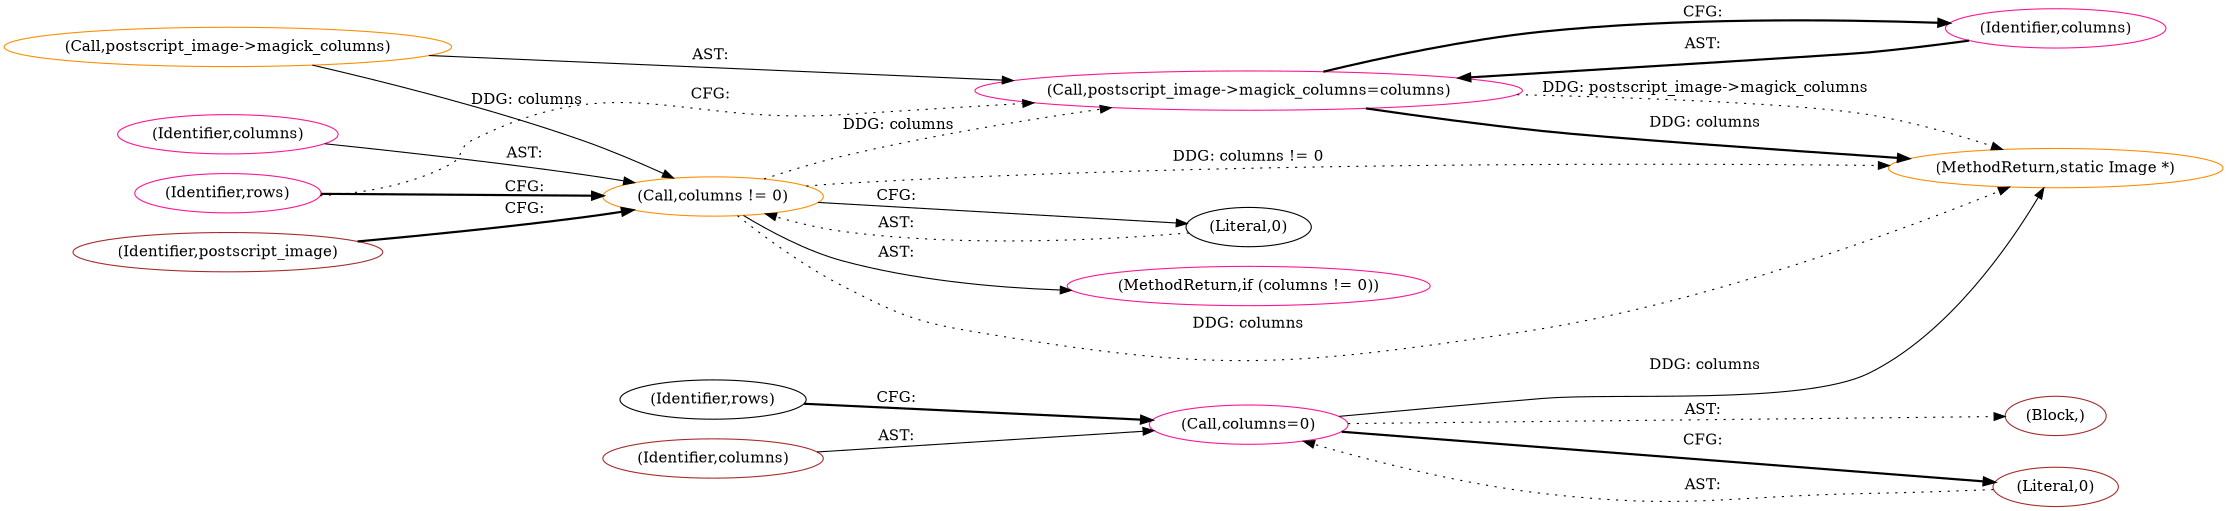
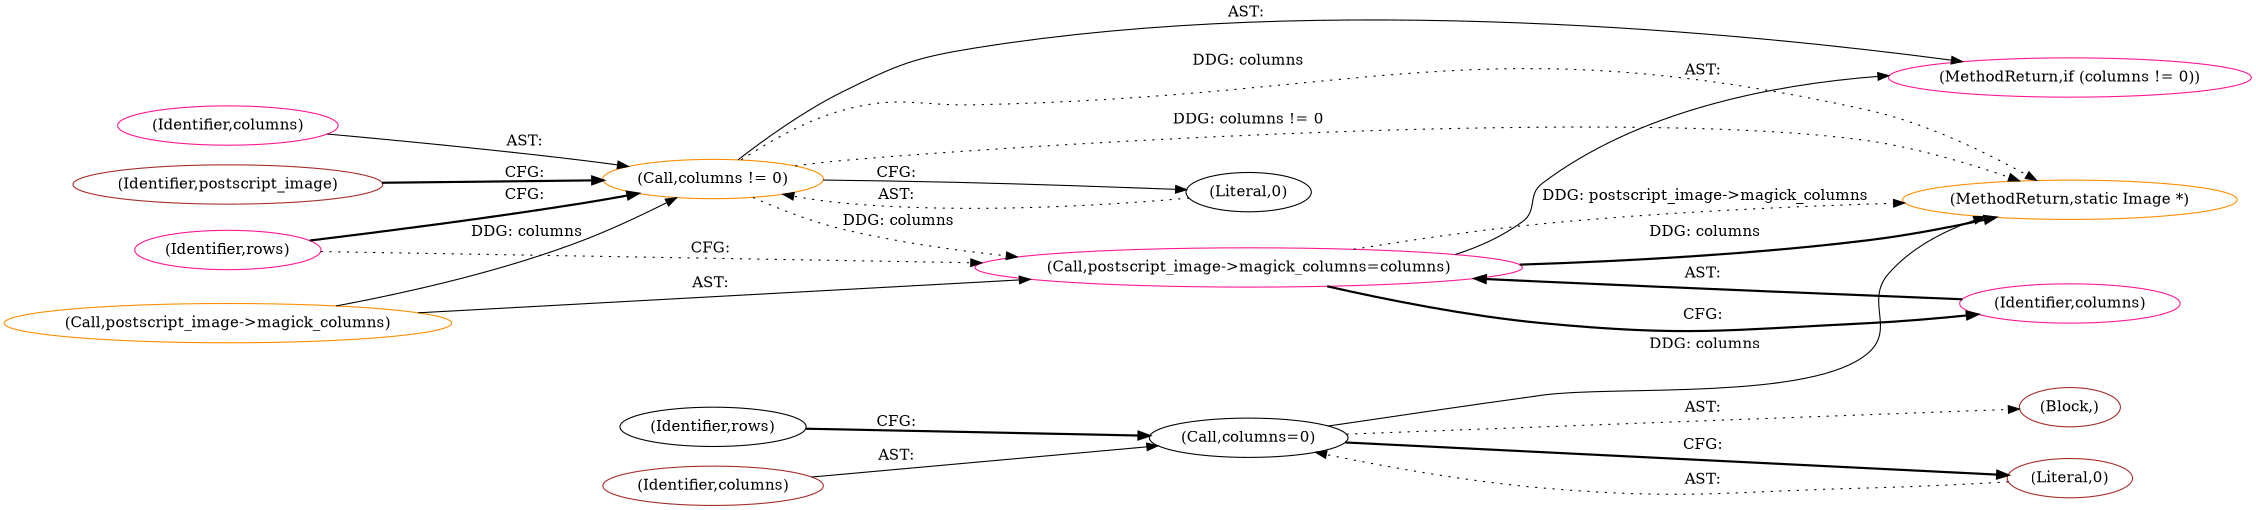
edge "(Call,postscript_image->magick_columns=columns)" -> "(MethodReturn,if (columns != 0))": added, label "AST:"
node "(Call,columns=0)": color deeppink -> black
